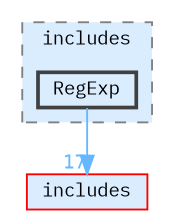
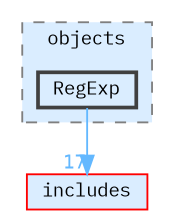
cluster "includes": label "includes" -> "objects"
